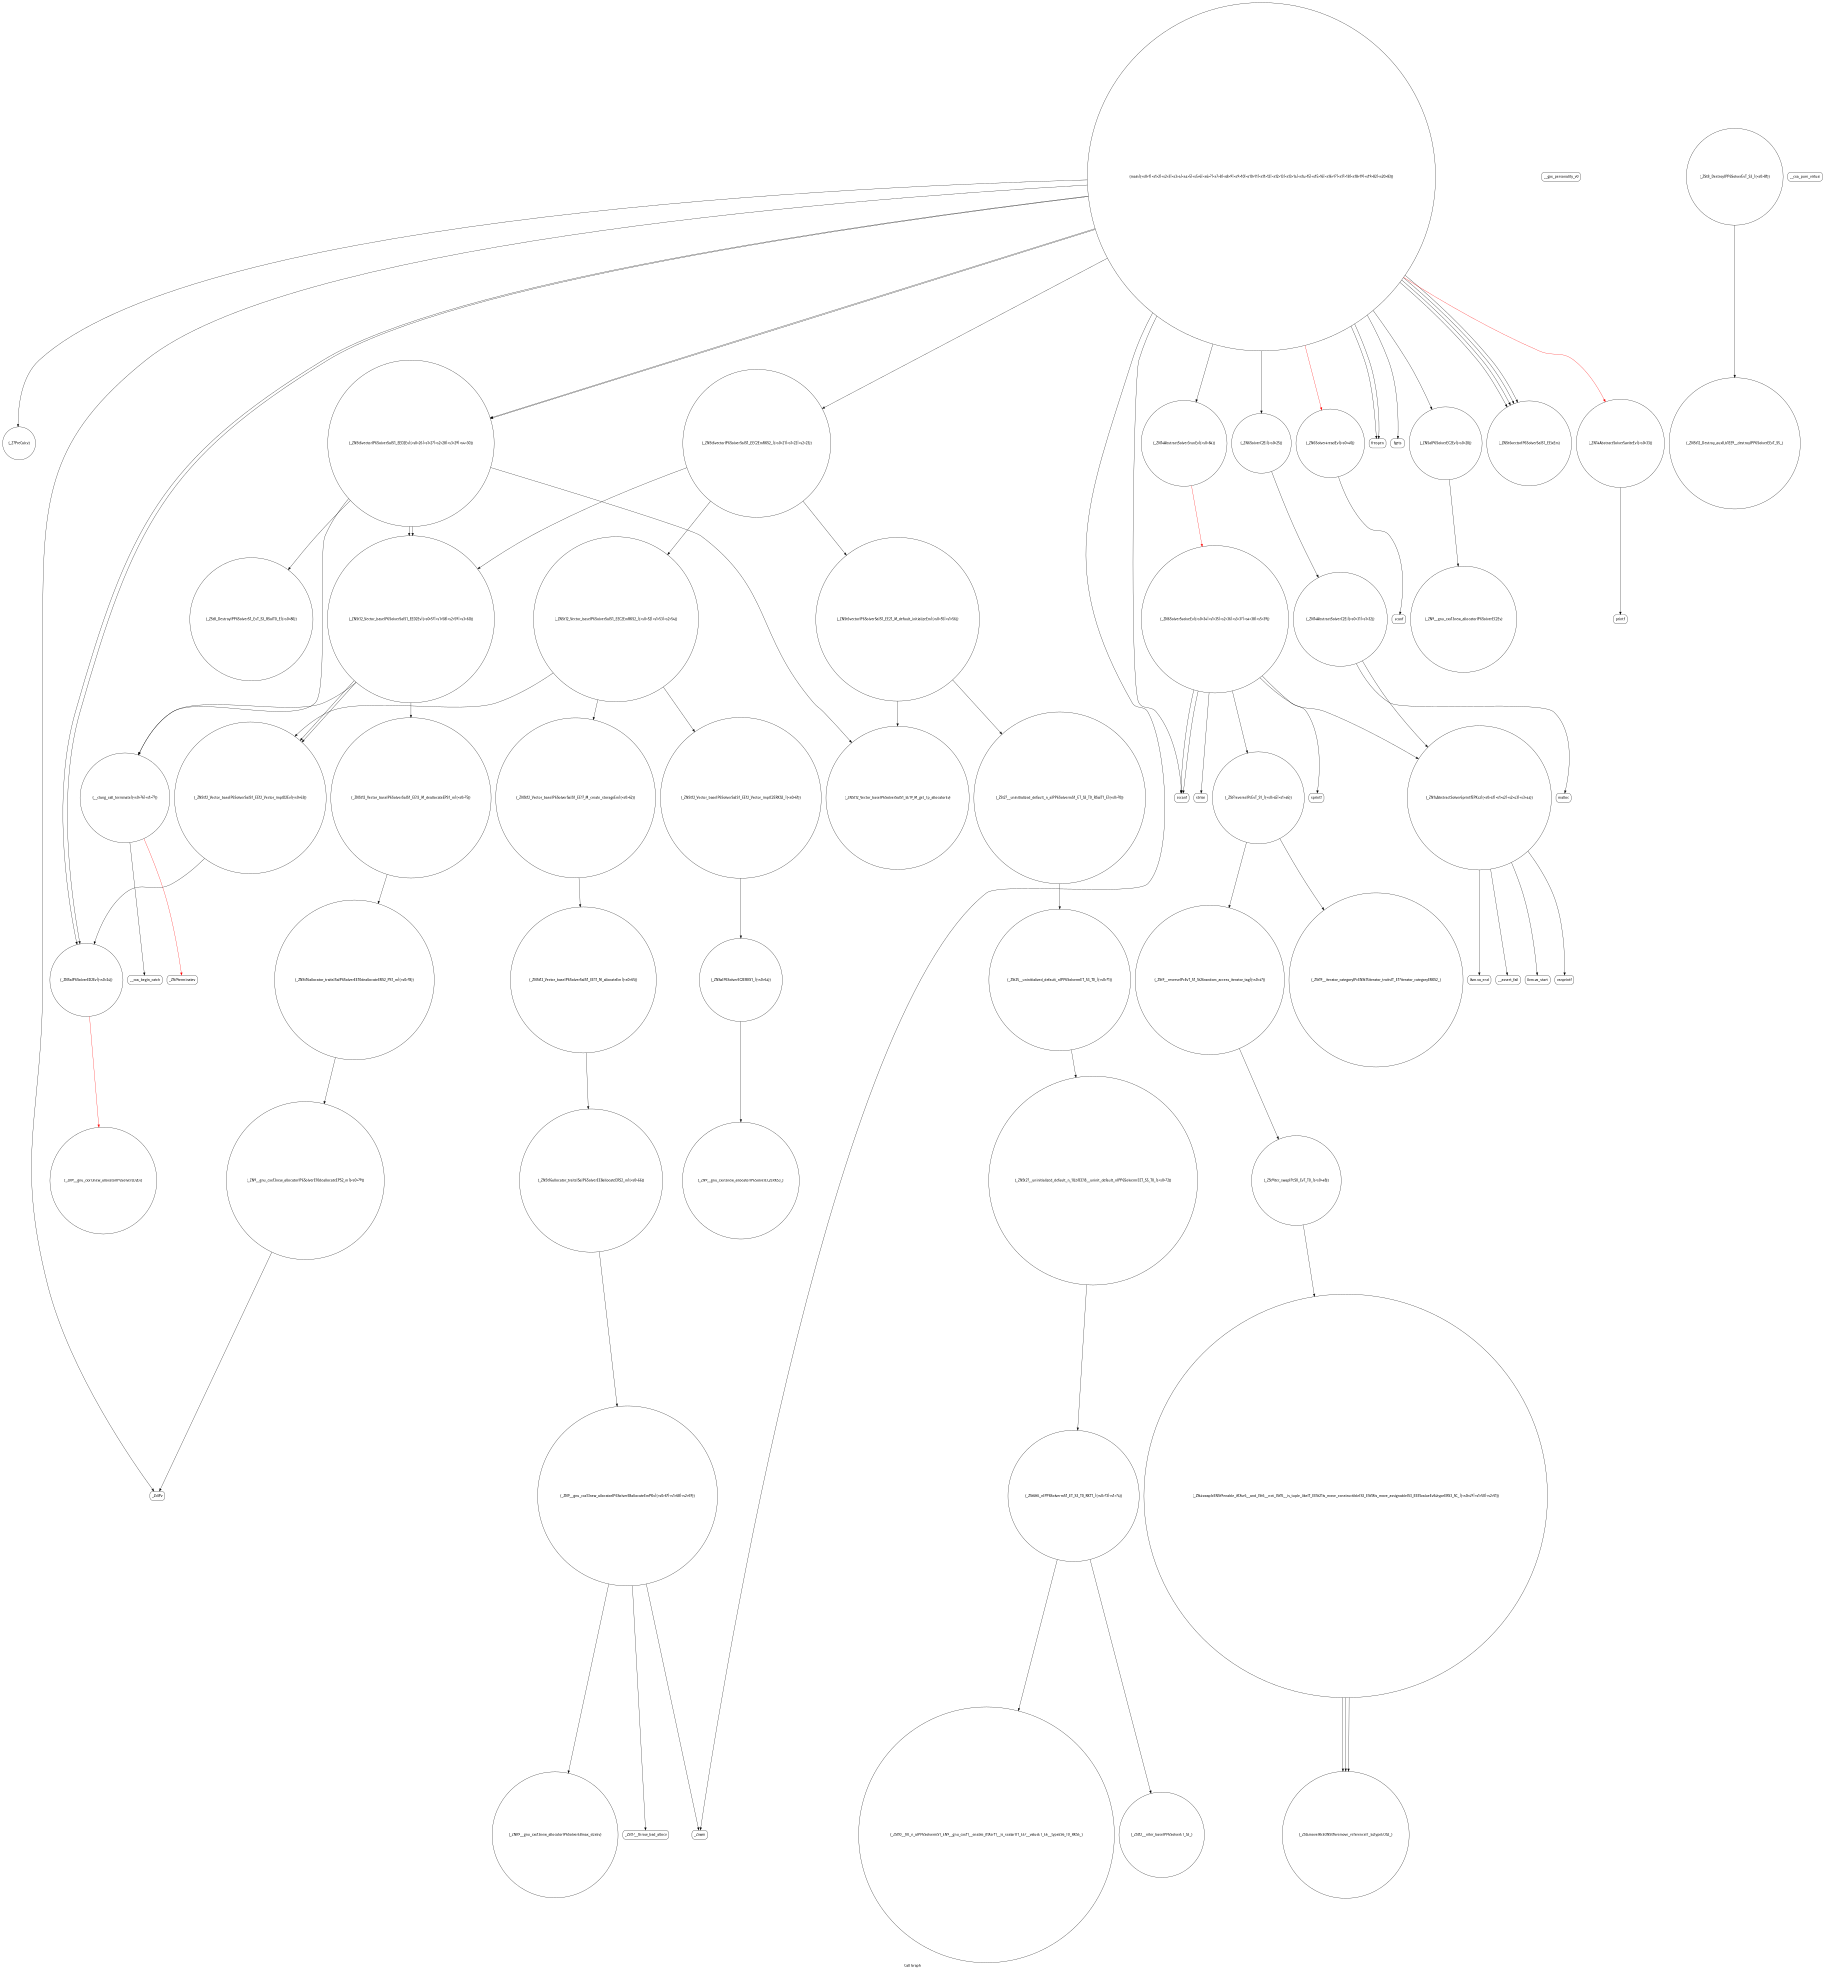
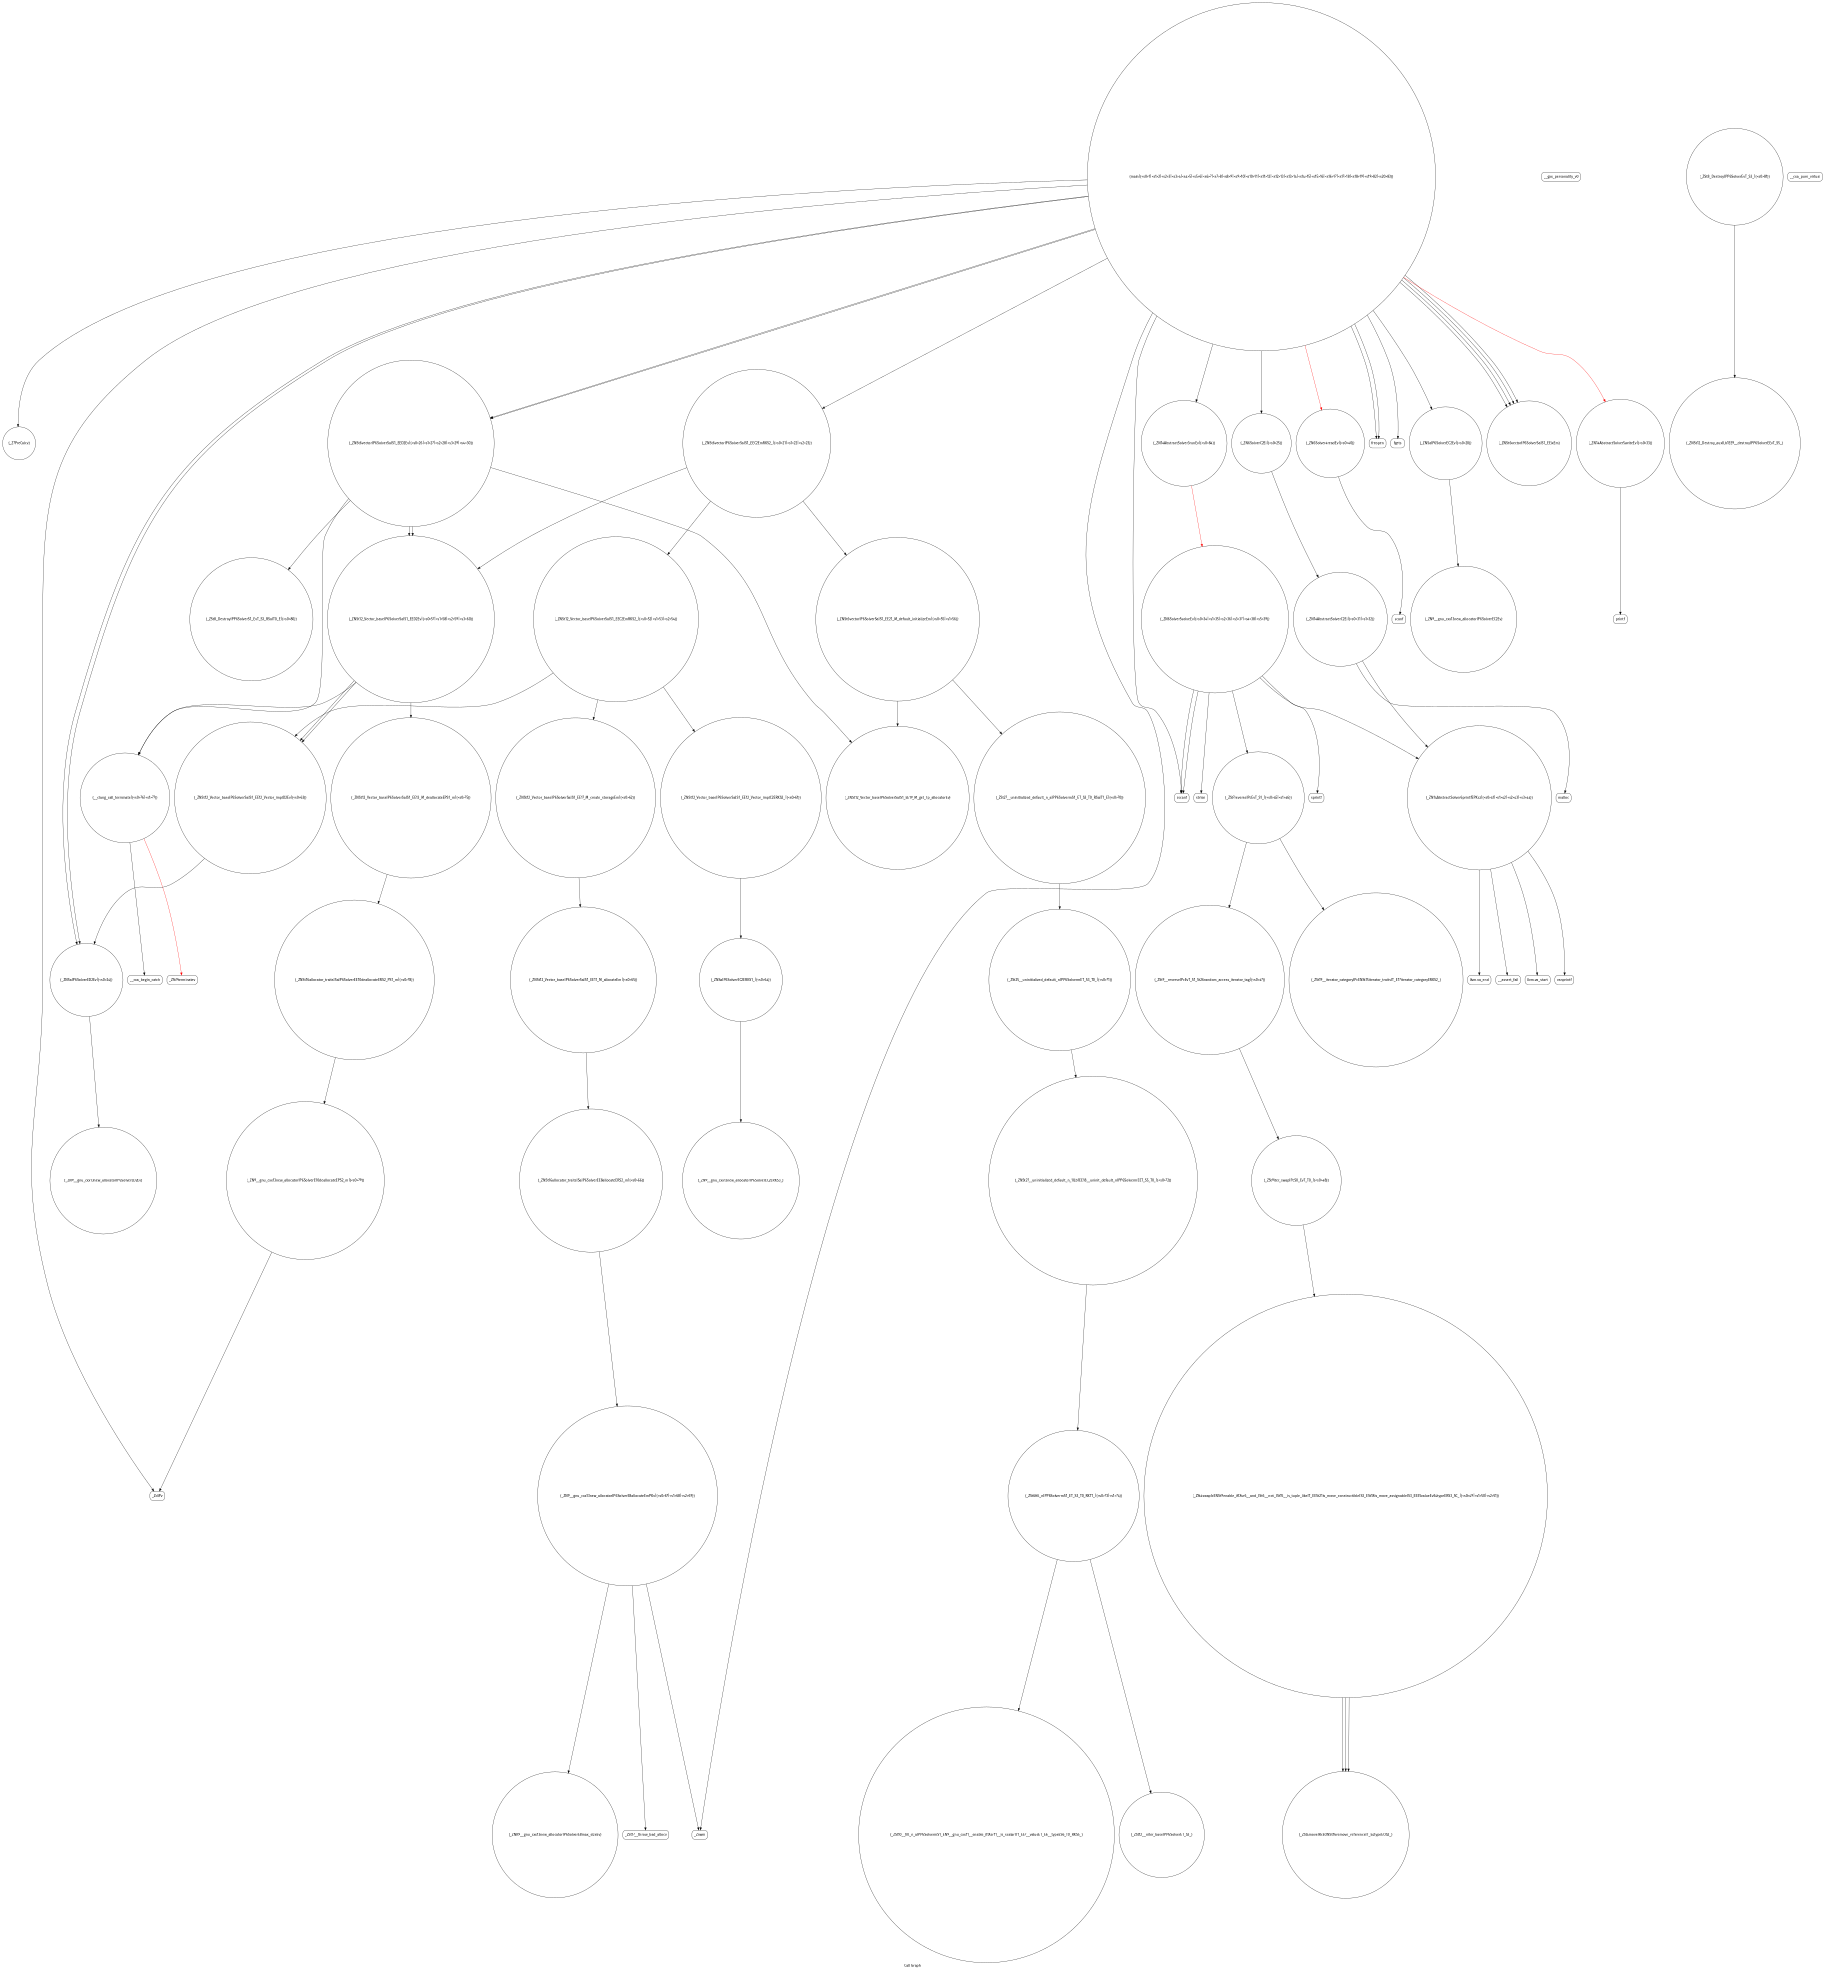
edge "{_ZNSaIP6SolverED2Ev|{<s0>24}}" -> "{_ZN9__gnu_cxx13new_allocatorIP6SolverED2Ev}": color red -> black
